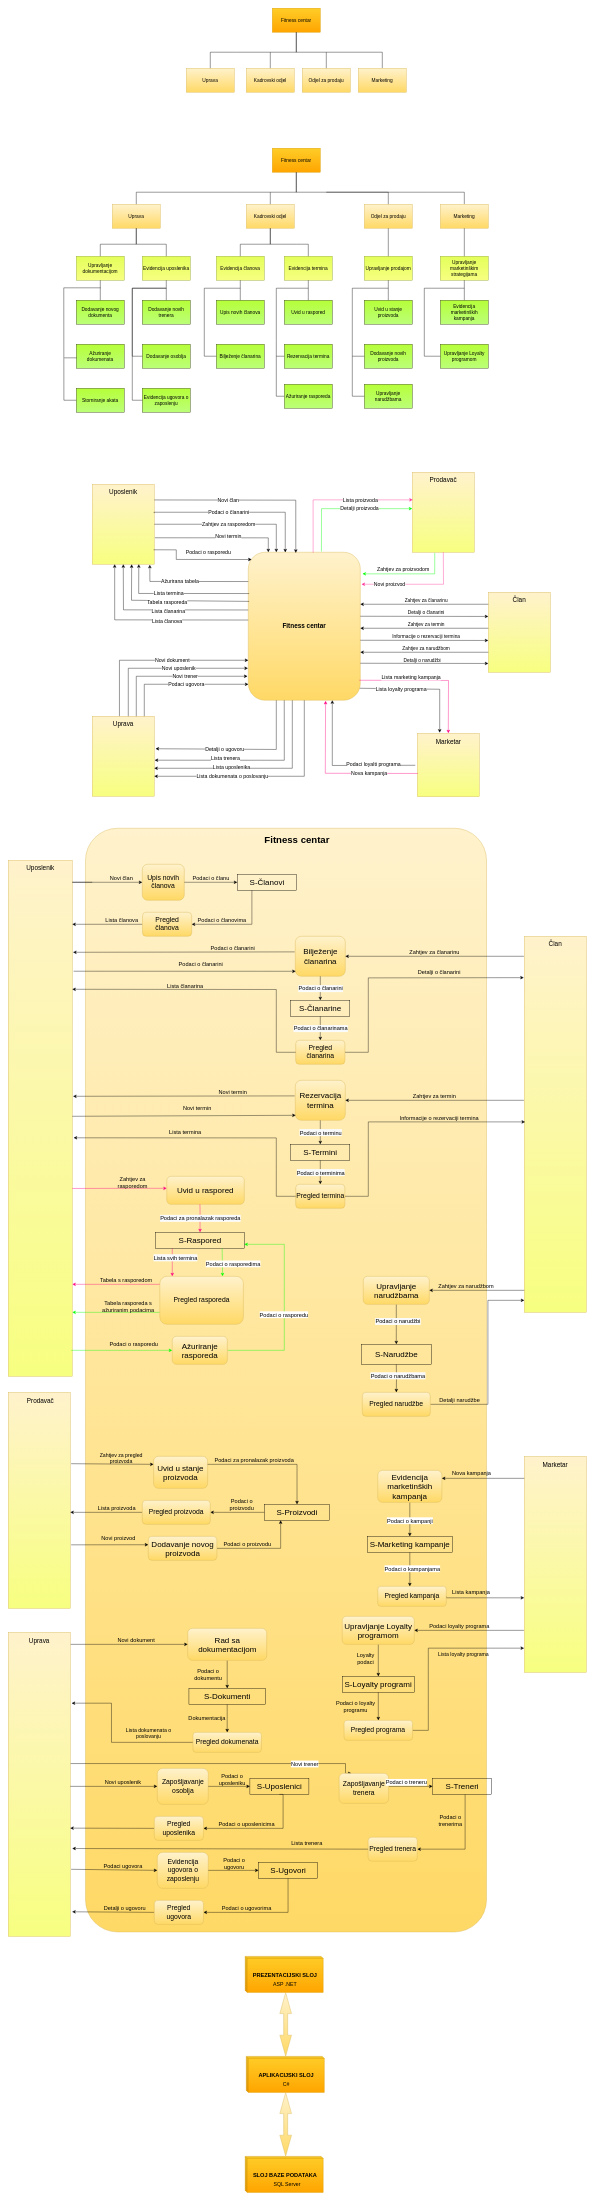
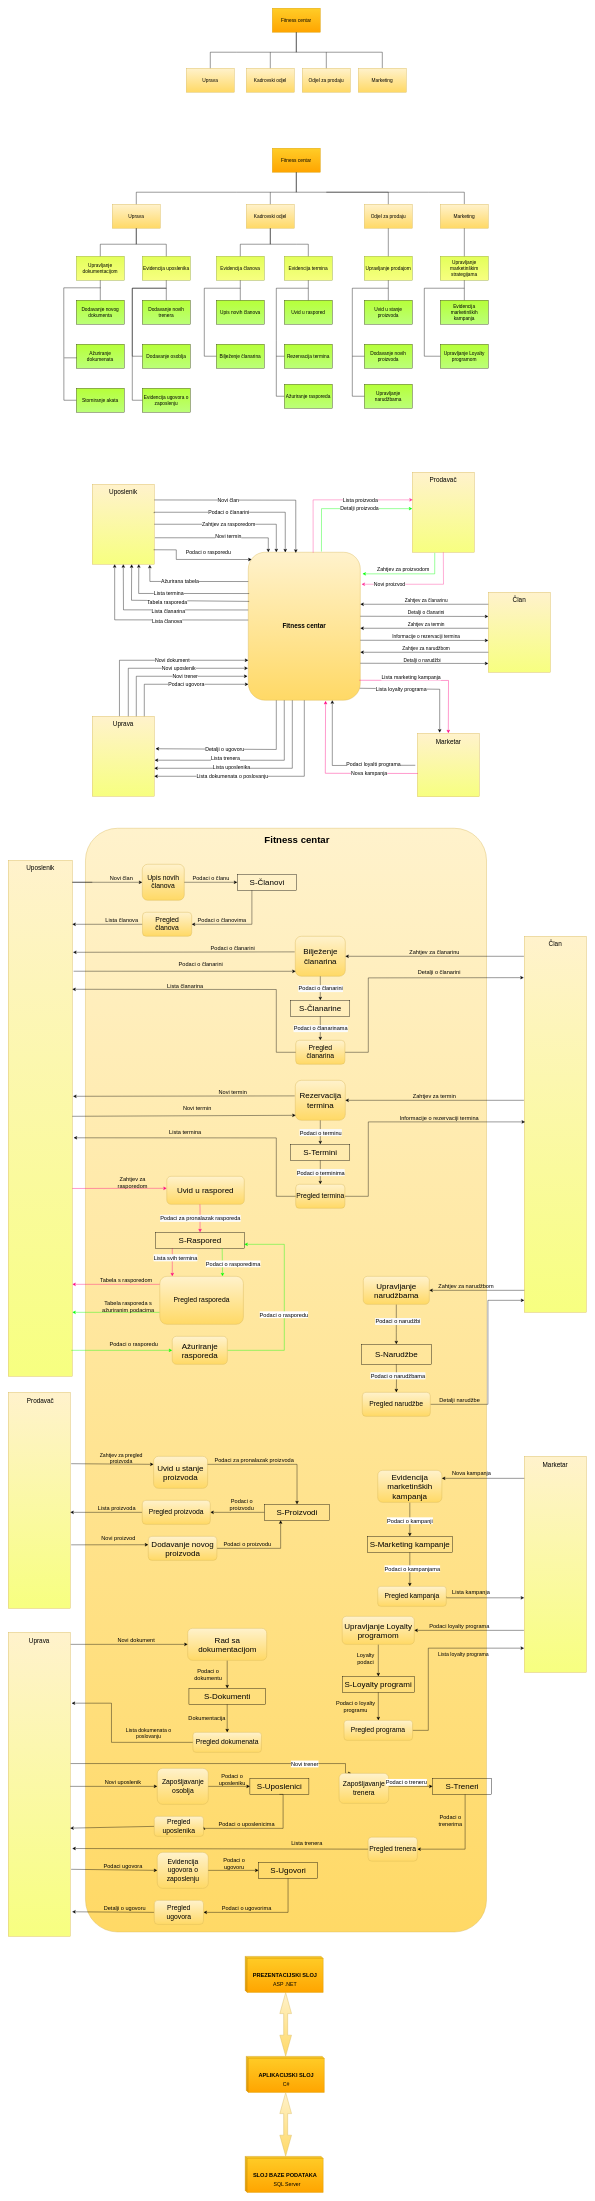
node "Pregled uposlenika": size 49x24 -> 49x20
